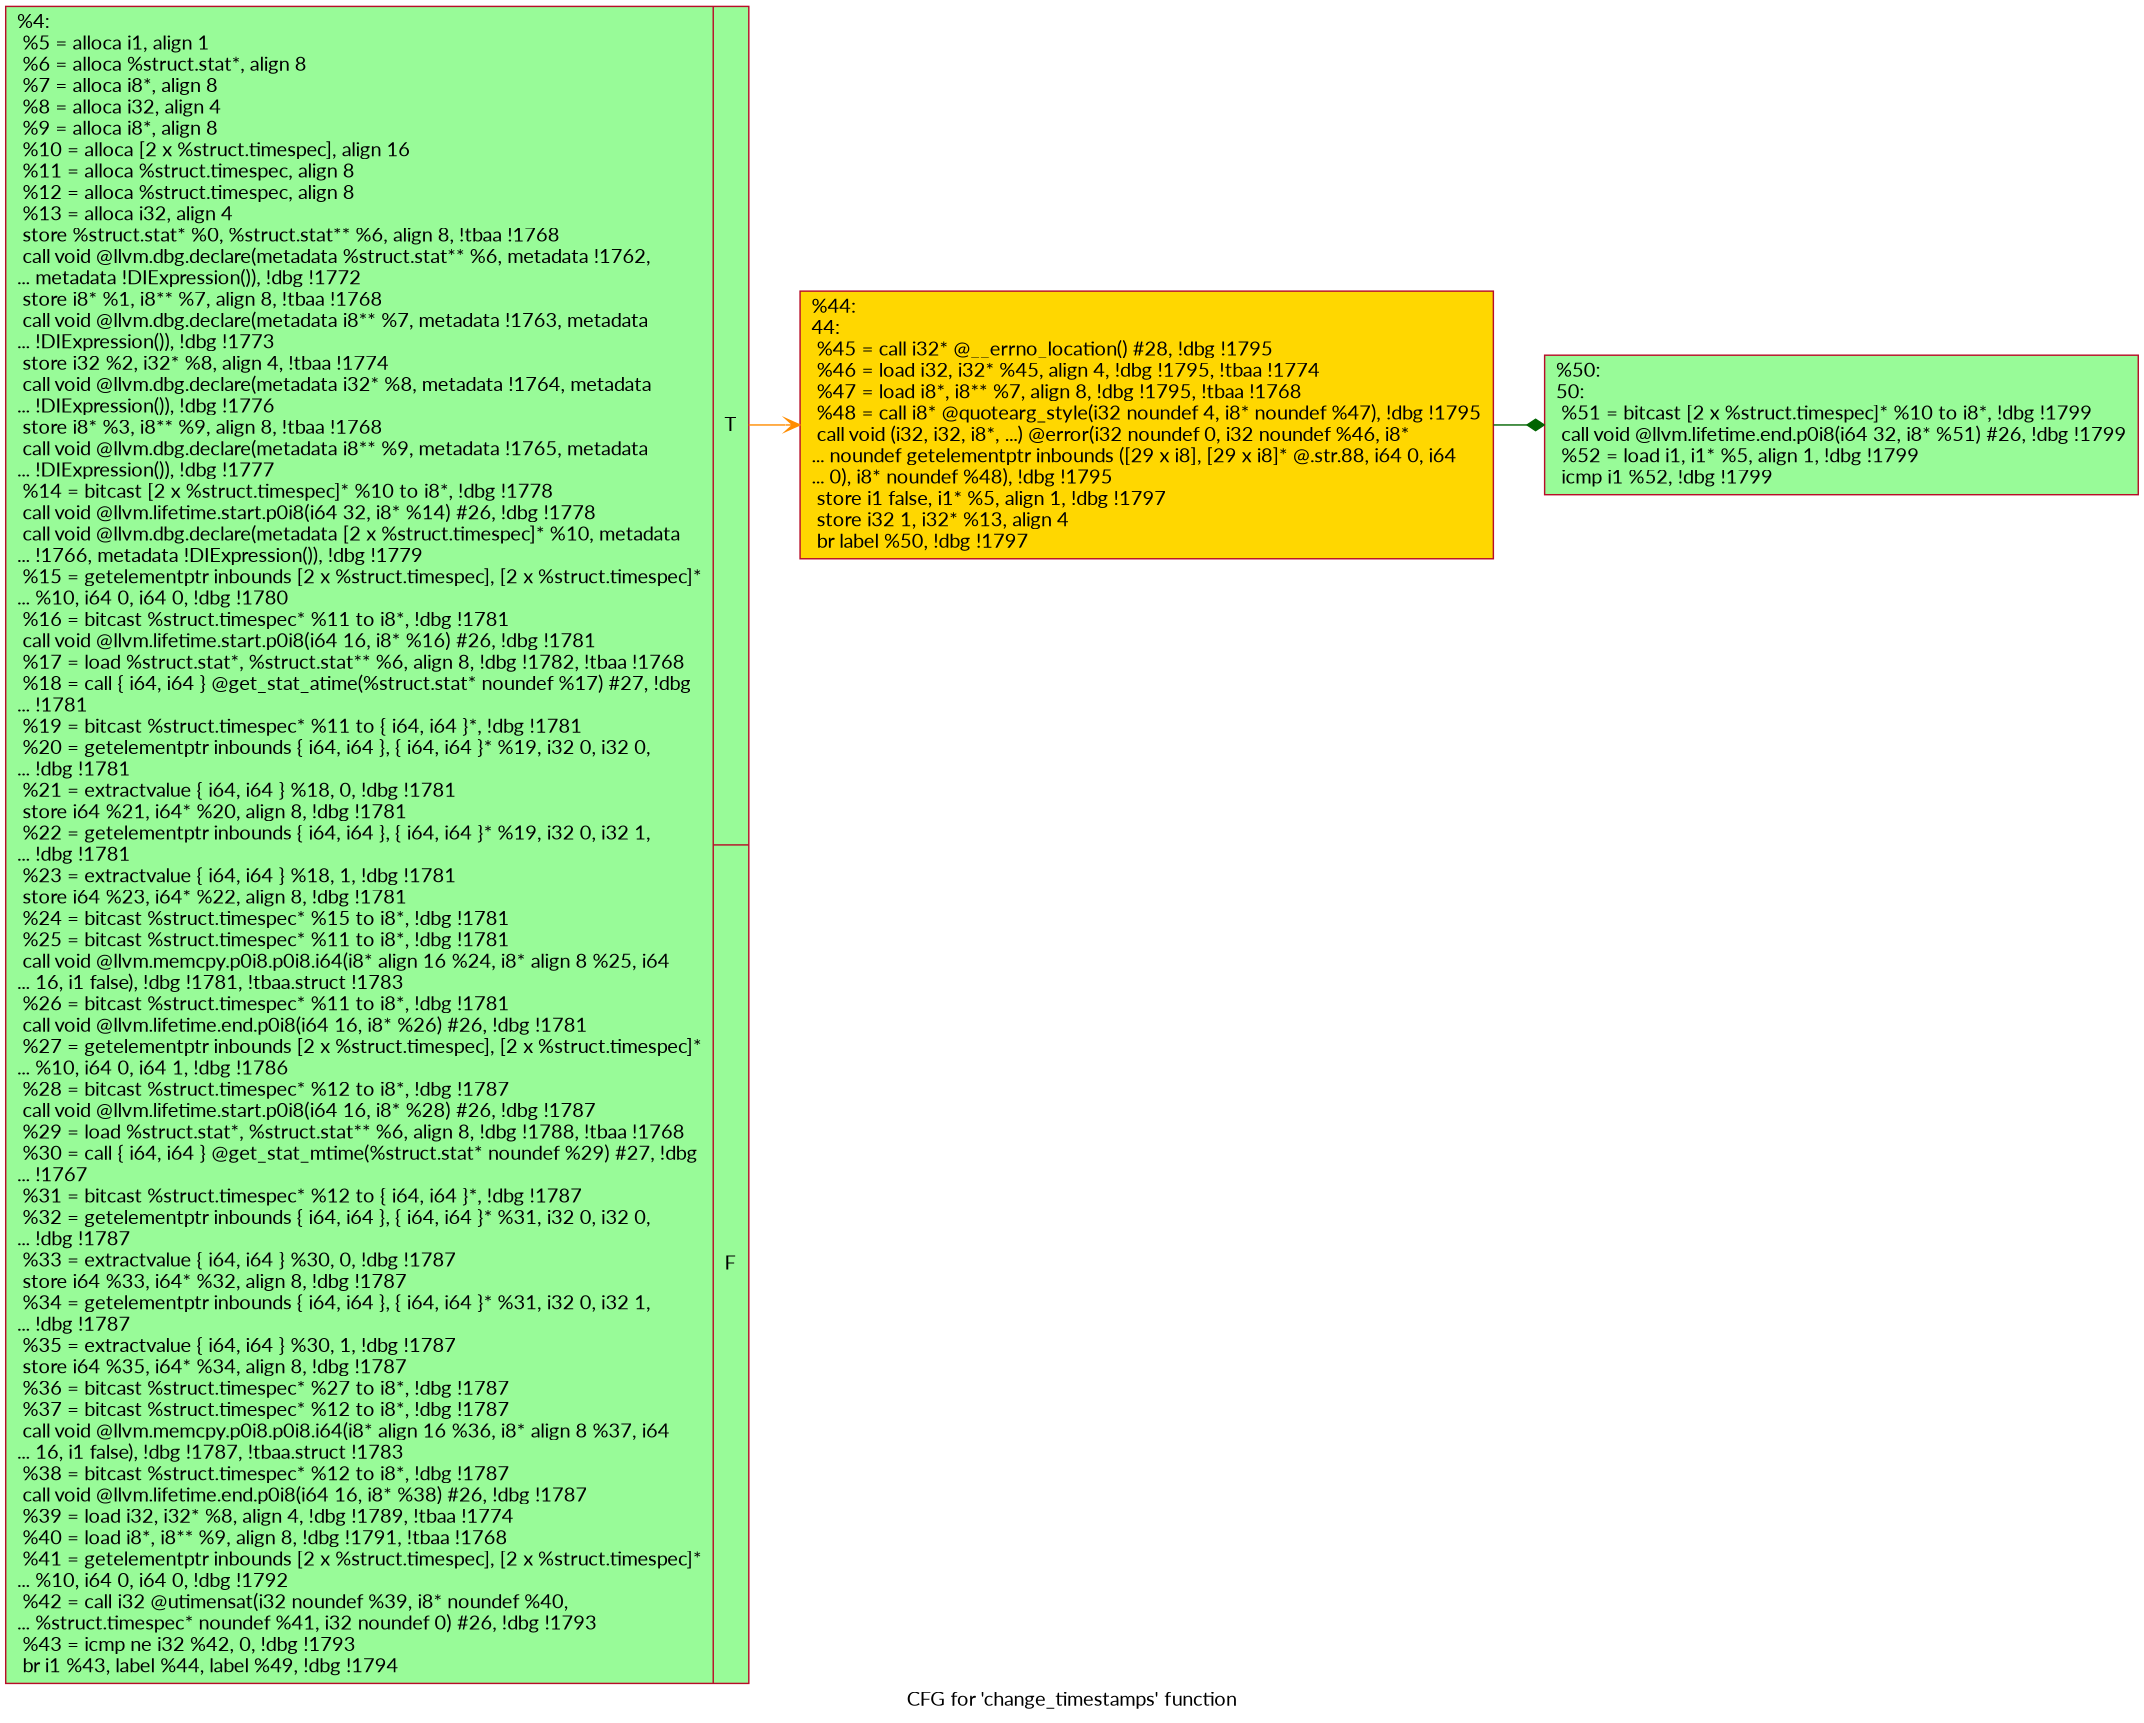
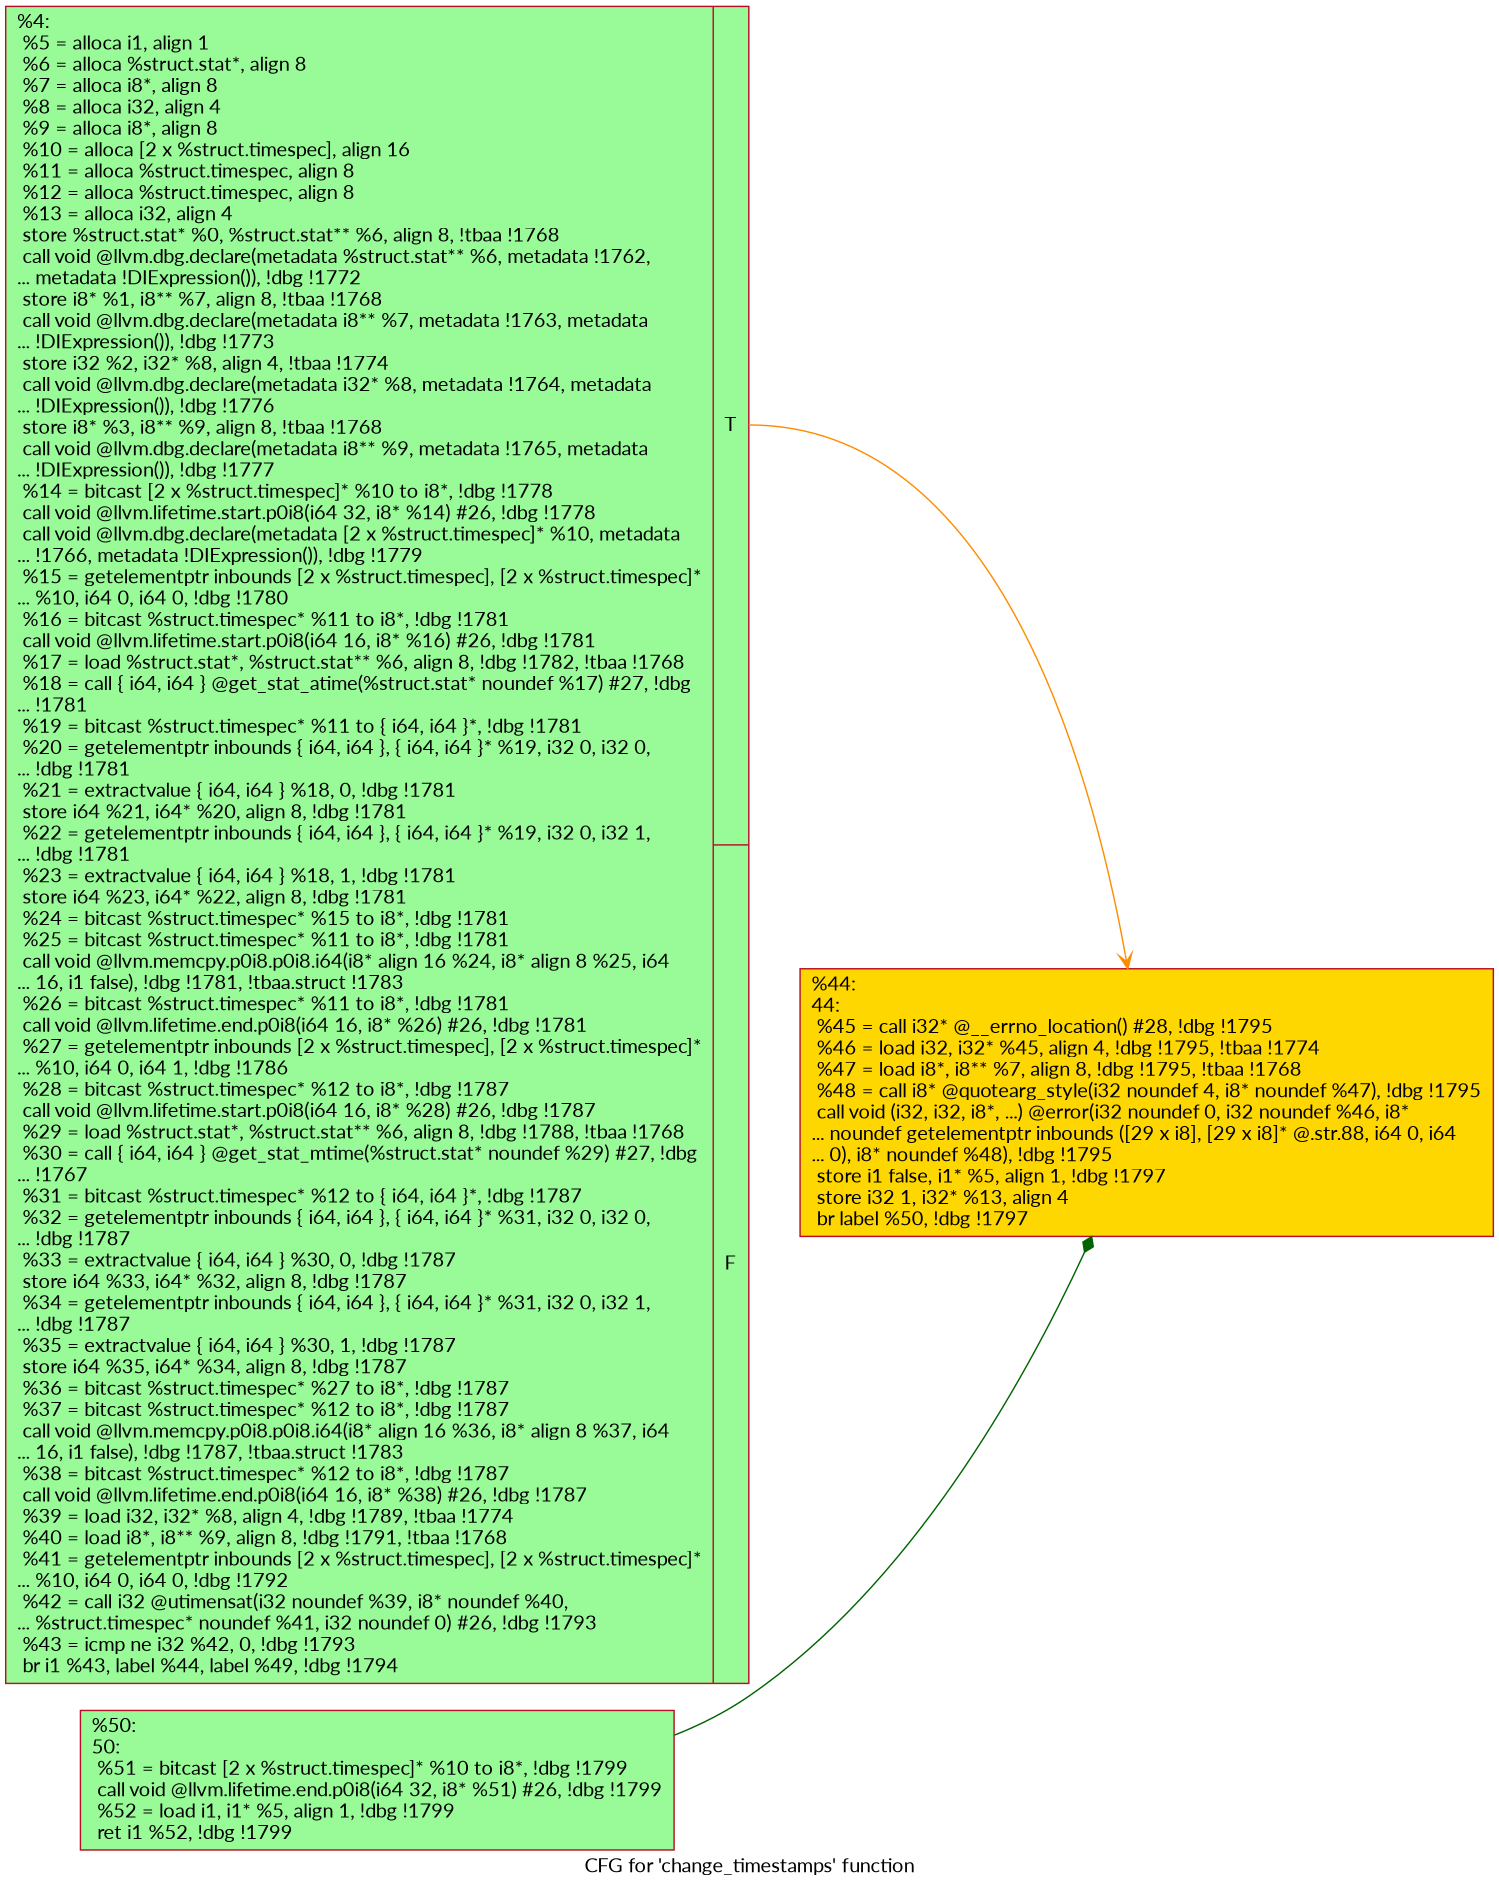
edge "%44:" -> "%50:": reversed
node "%50:": text "icmp i1 %52, !dbg !1799" -> "ret i1 %52, !dbg !1799"
